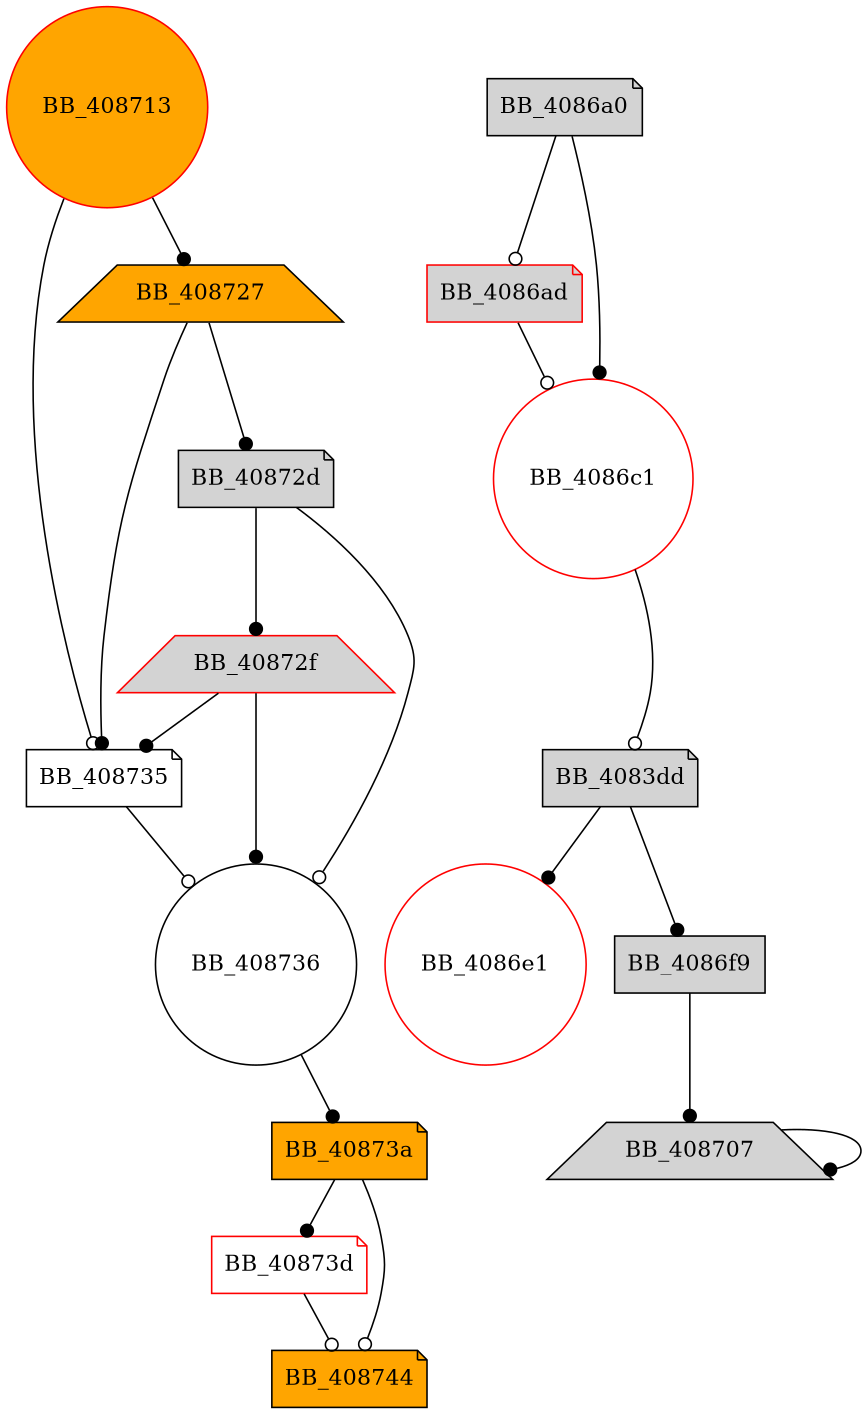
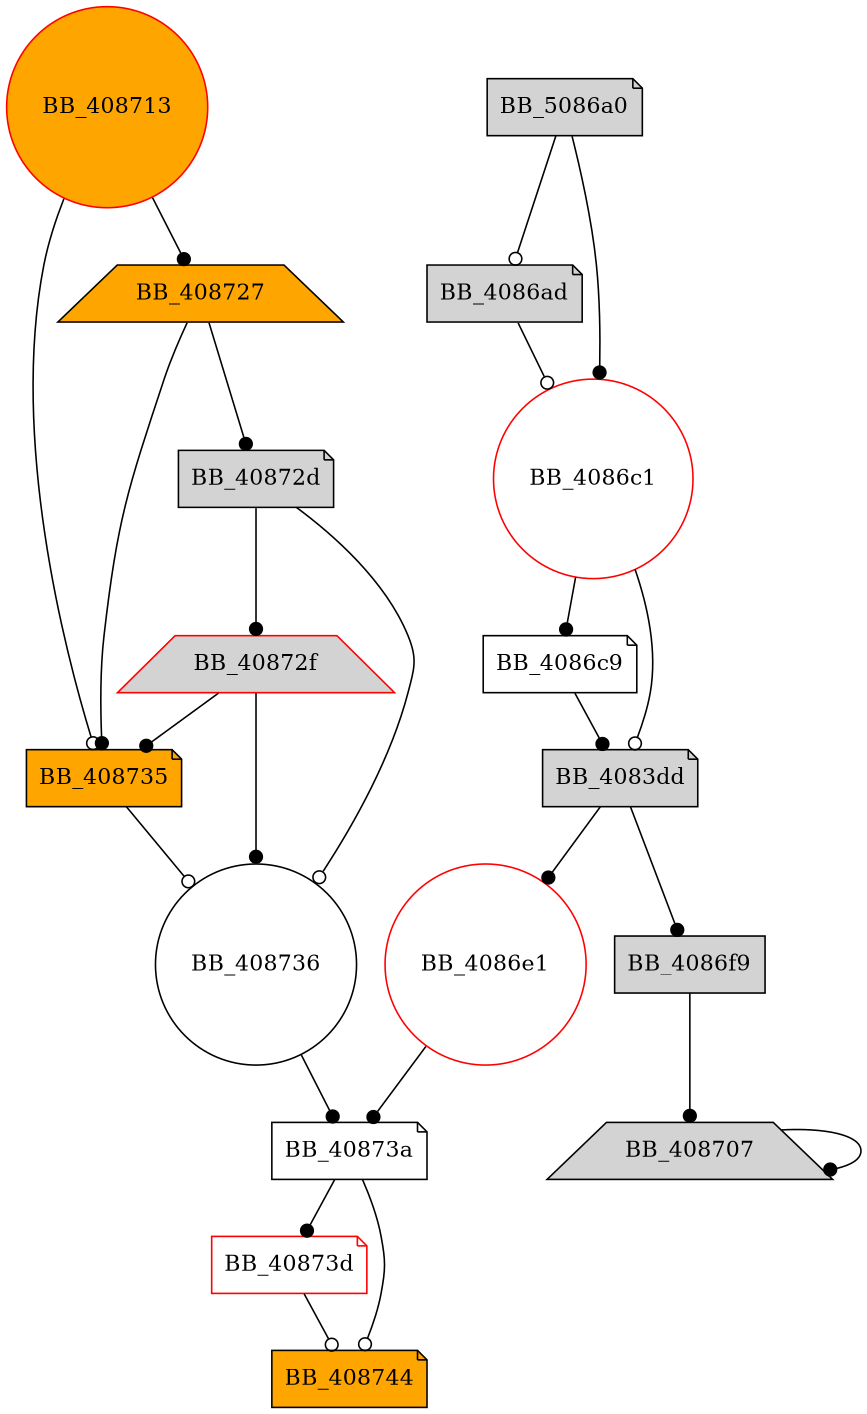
node "BB_4086a0": label "BB_4086a0" -> "BB_5086a0"
node "BB_4086ad": color red -> black
node "BB_4086c9": added
node "BB_408735": fillcolor white -> orange
edge "BB_4086e1" -> "BB_40873a": added
node "BB_40873a": fillcolor orange -> white
